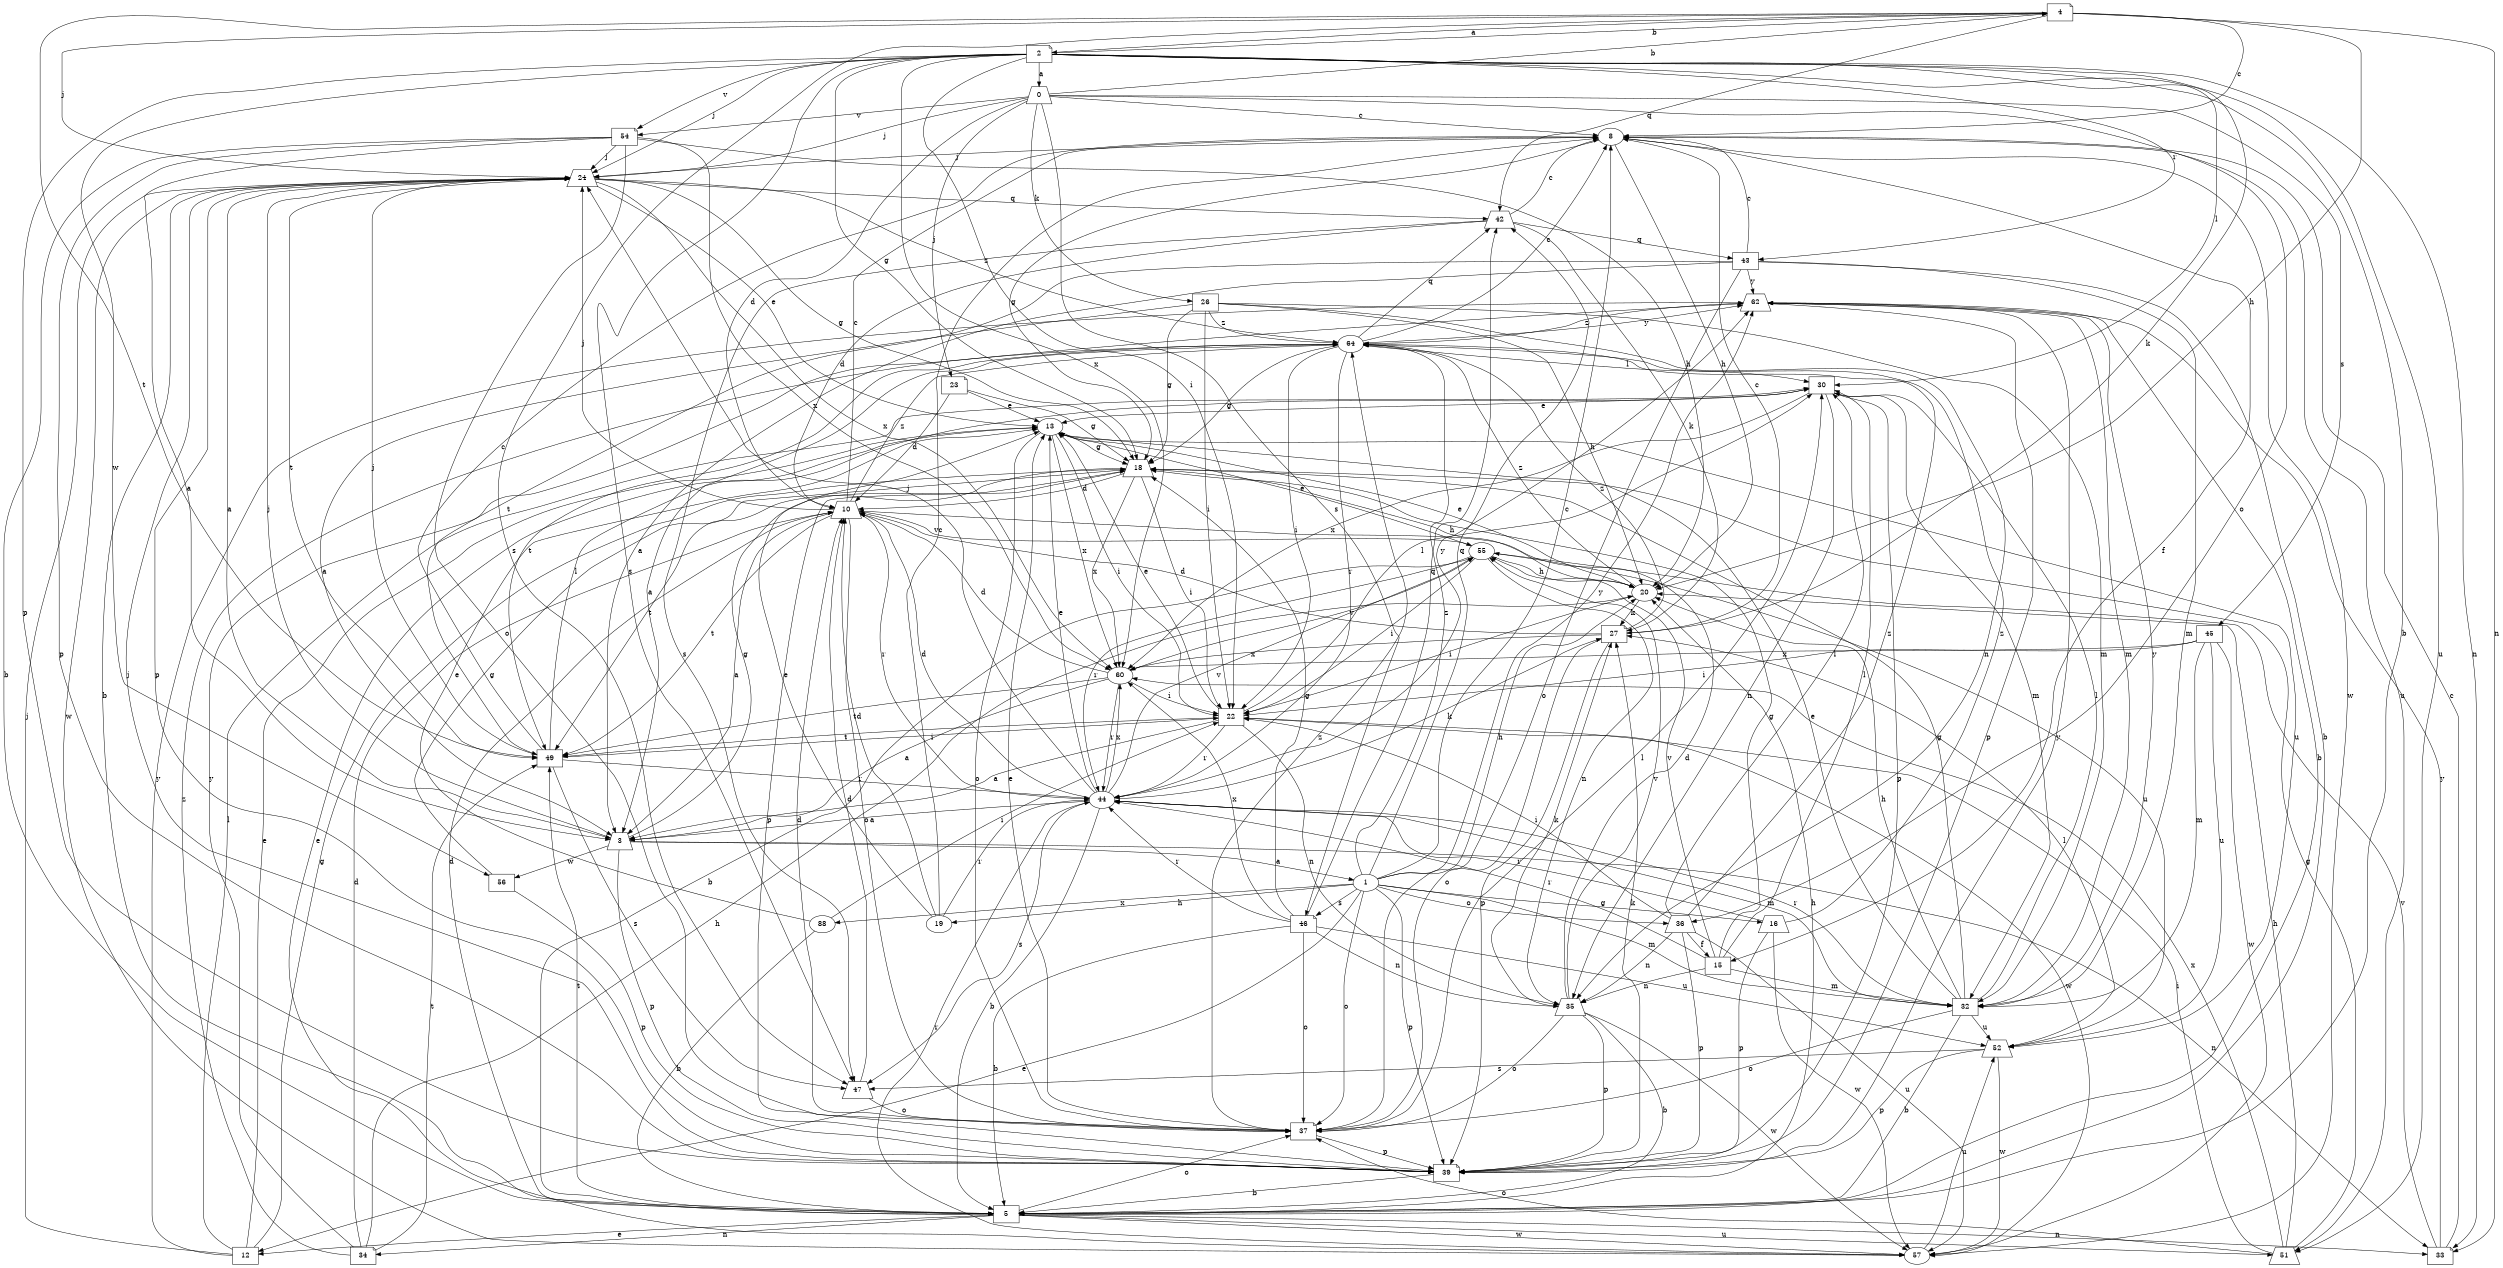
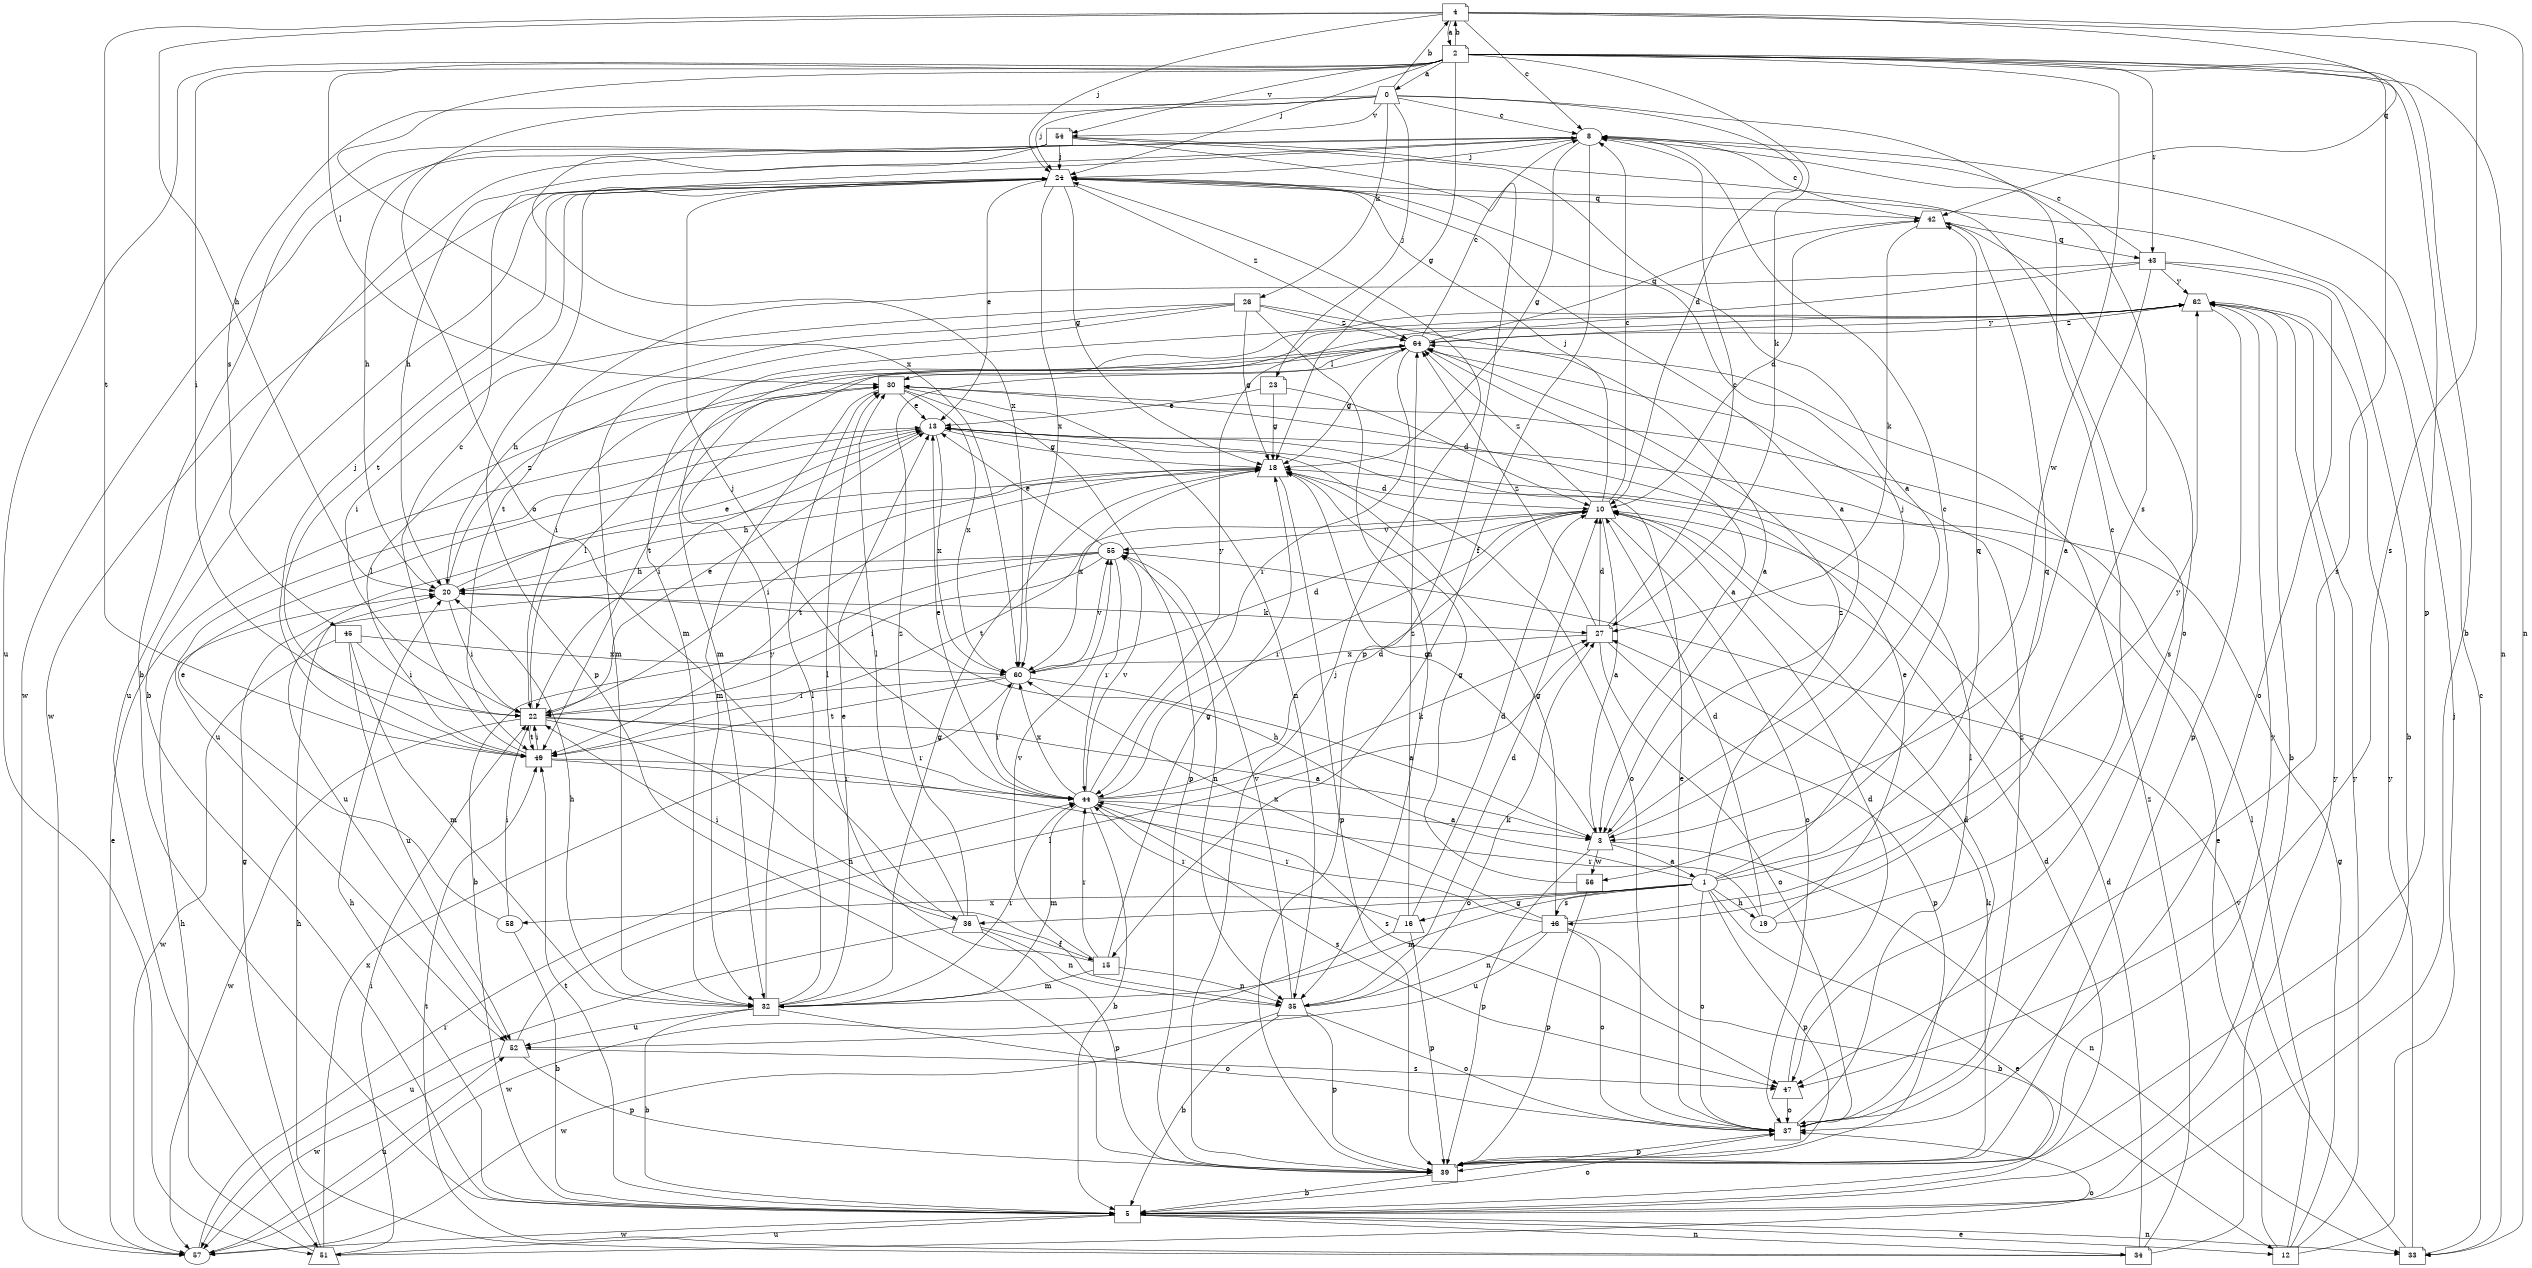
edge "16" -> "10": added, label "d"
node "88": label "88" -> "58"
